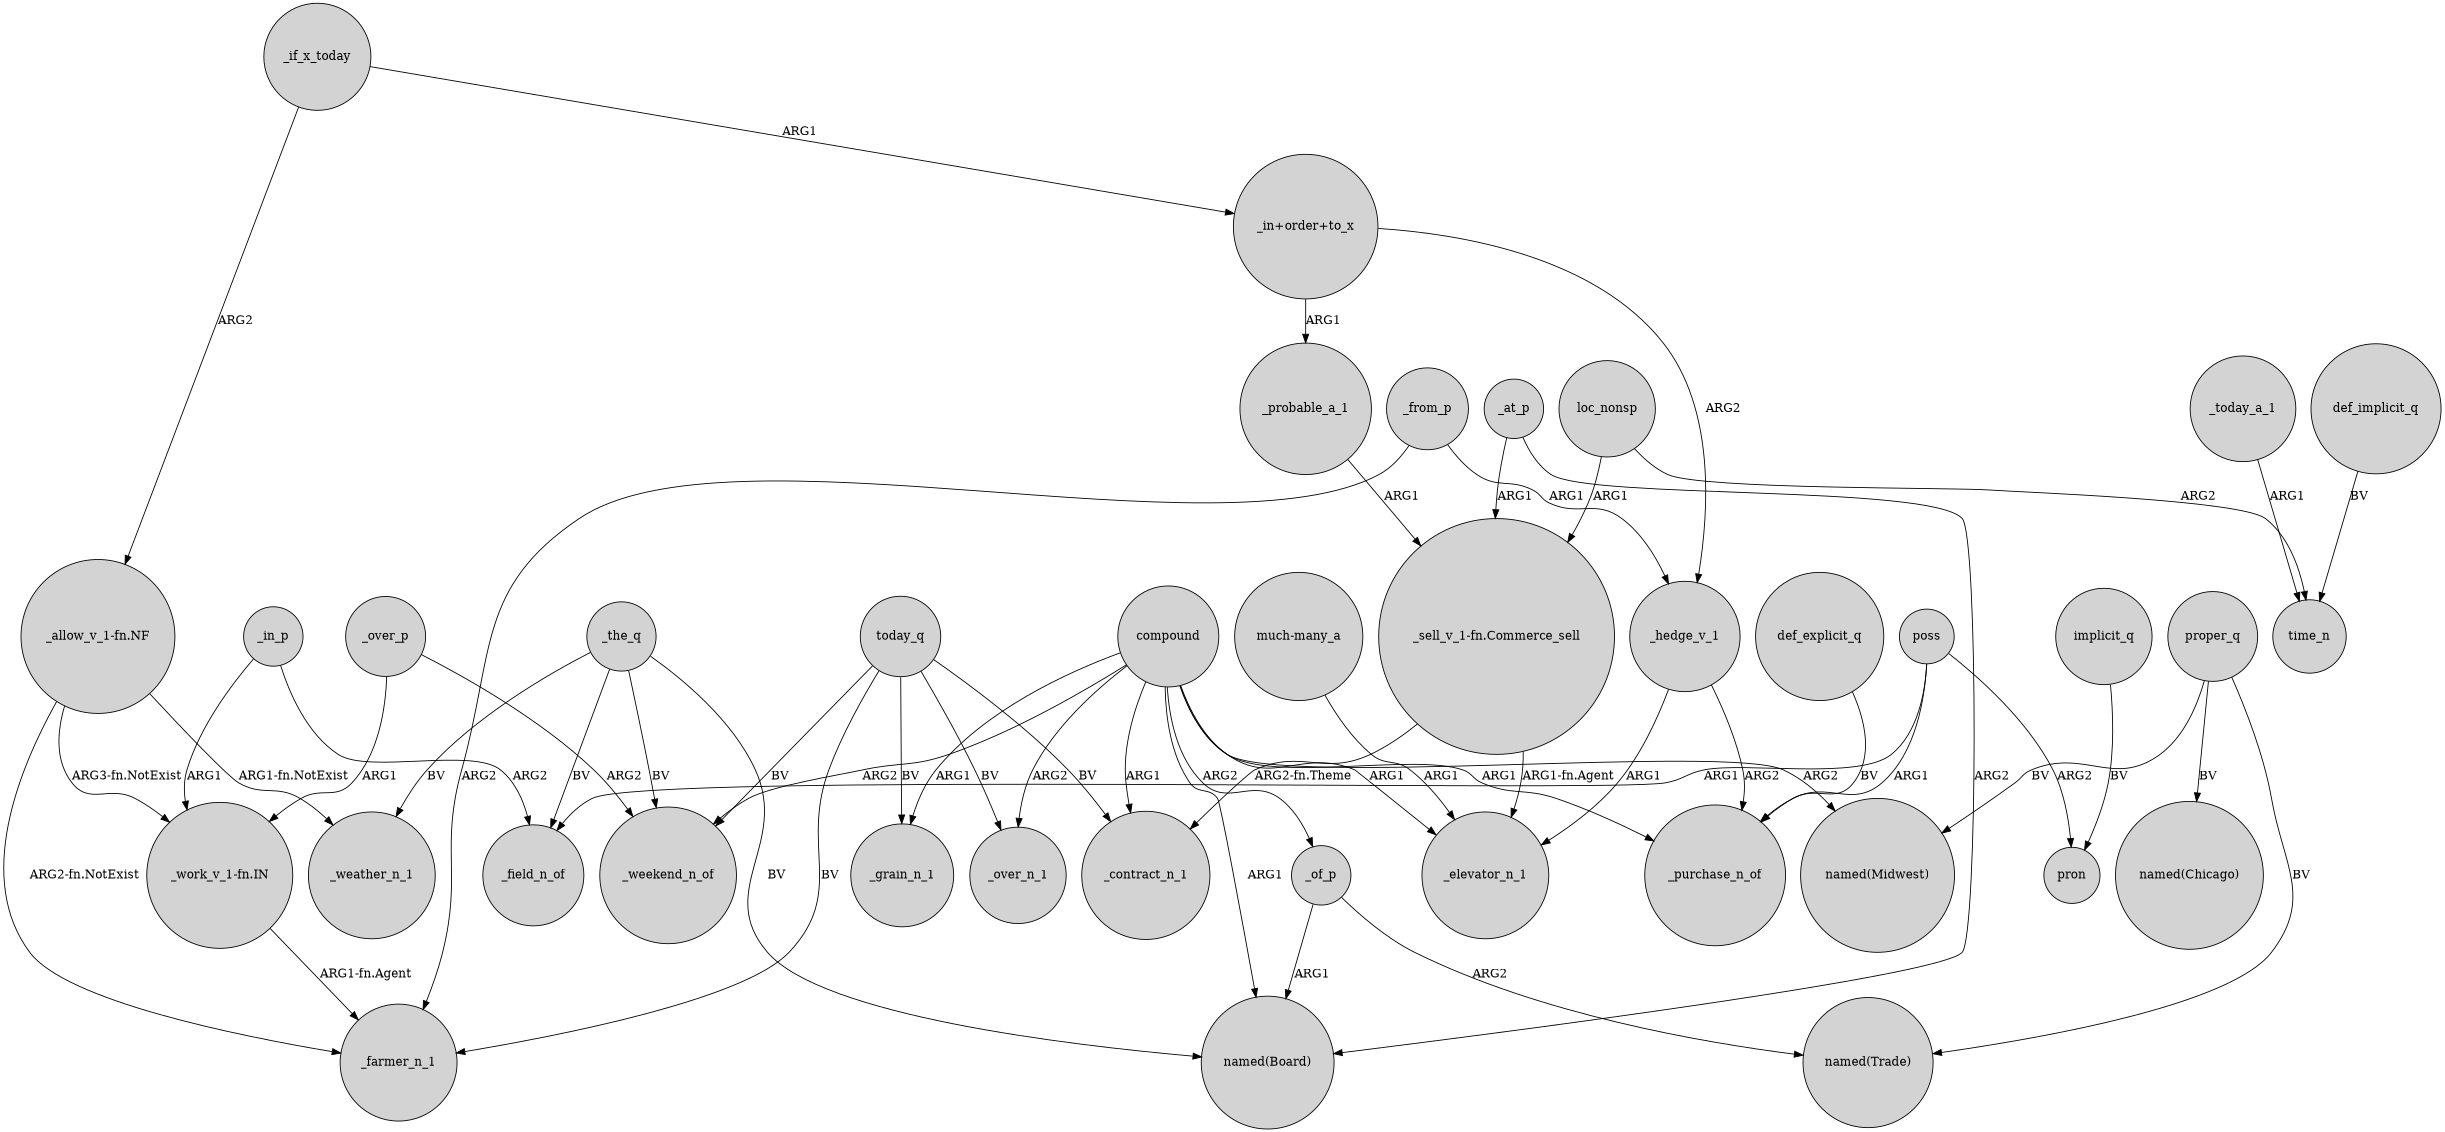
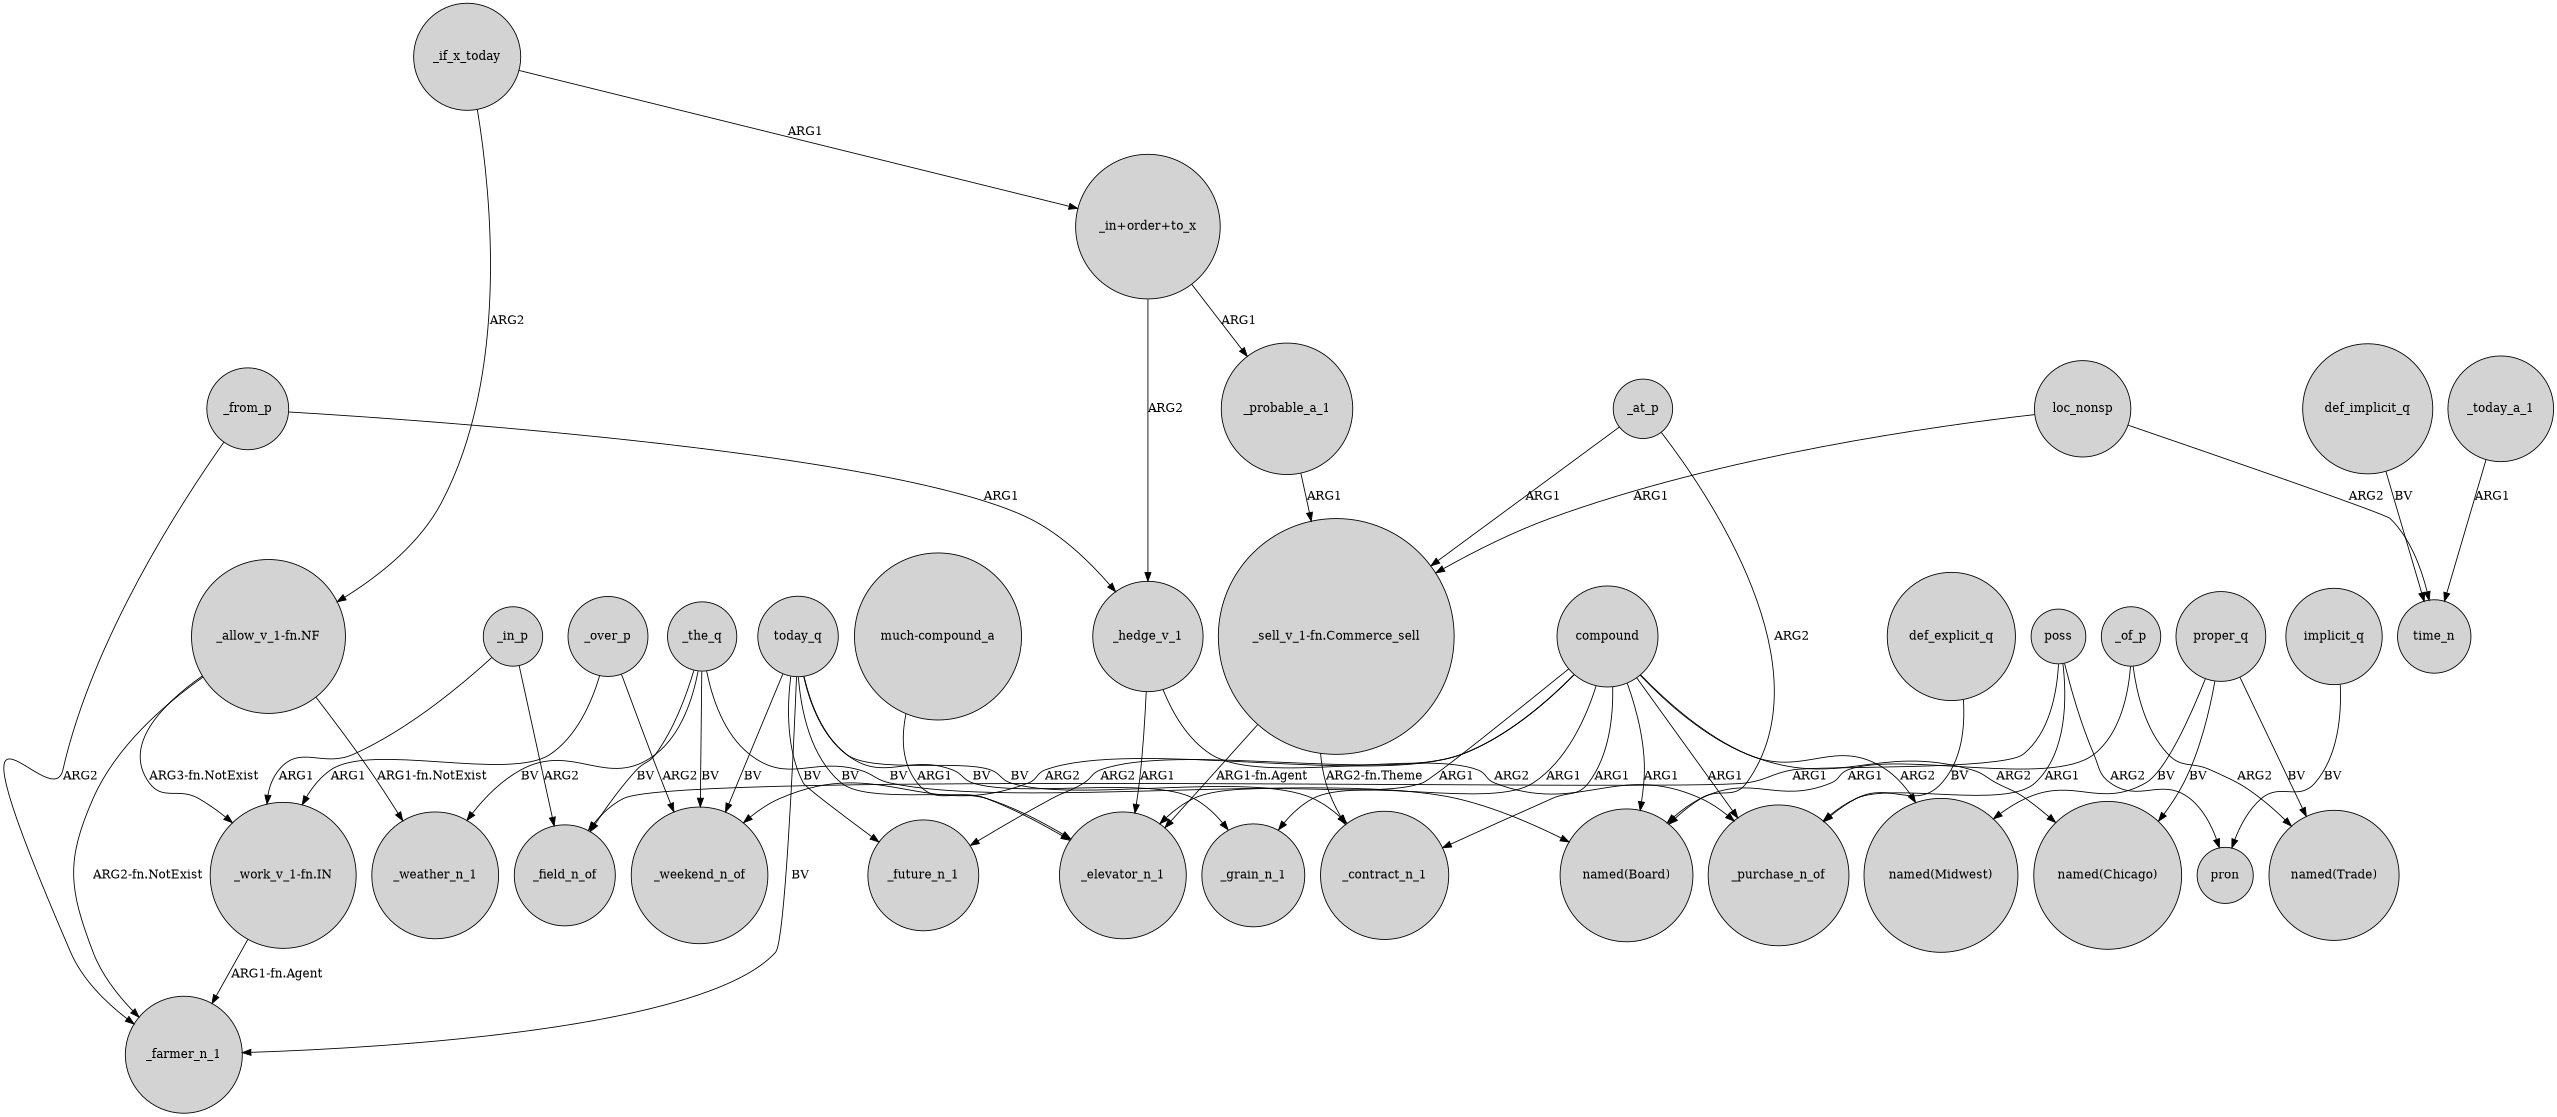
node "much-many_a": label "much-many_a" -> "much-compound_a"
edge "compound" -> "_of_p": now "compound" -> "named(Chicago)"
edge "today_q" -> "_elevator_n_1": added, label "BV"
node "_over_n_1": label "_over_n_1" -> "_future_n_1"
